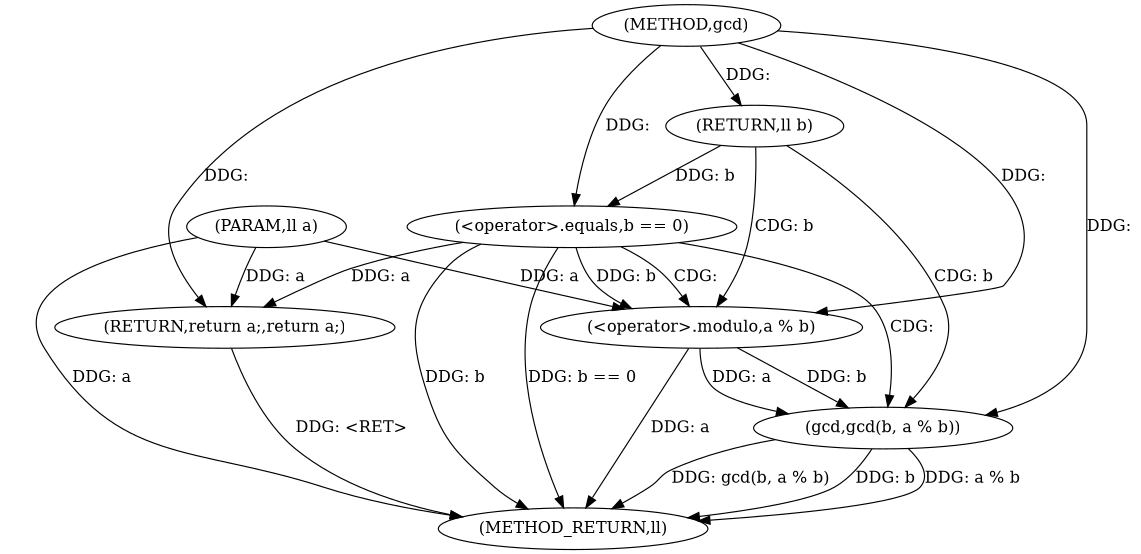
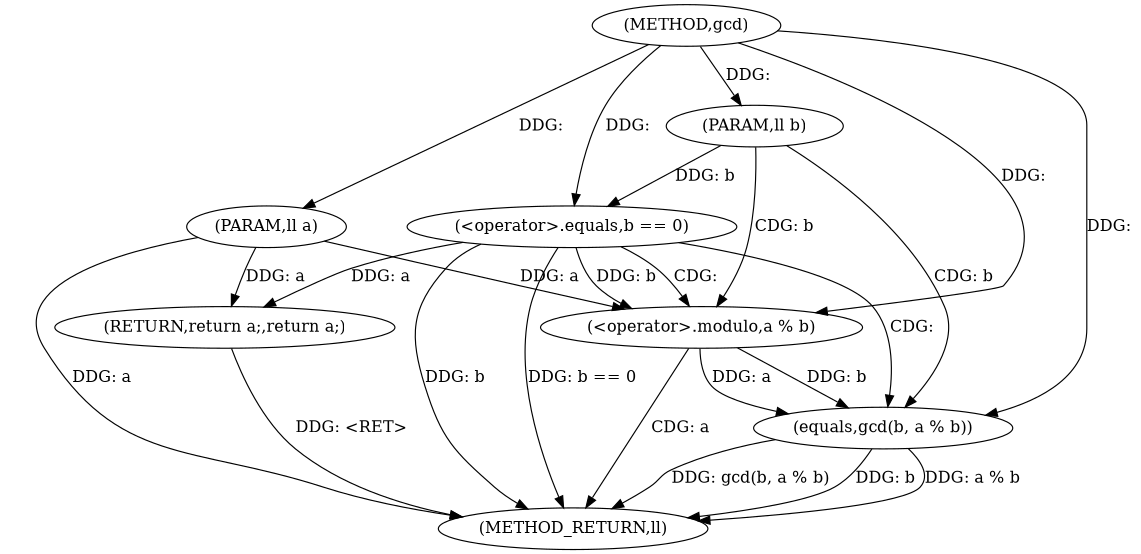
edge "(METHOD,gcd)" -> "(RETURN,return a;,return a;)": now "(METHOD,gcd)" -> "(PARAM,ll a)"
node "(RETURN,ll b)": label "(RETURN,ll b)" -> "(PARAM,ll b)"
edge "(<operator>.modulo,a % b)" -> "(METHOD_RETURN,ll)": label "DDG: a" -> "CDG: a"
node "(gcd,gcd(b, a % b))": label "(gcd,gcd(b, a % b))" -> "(equals,gcd(b, a % b))"
